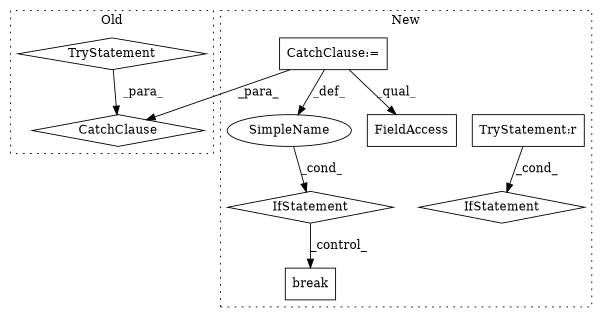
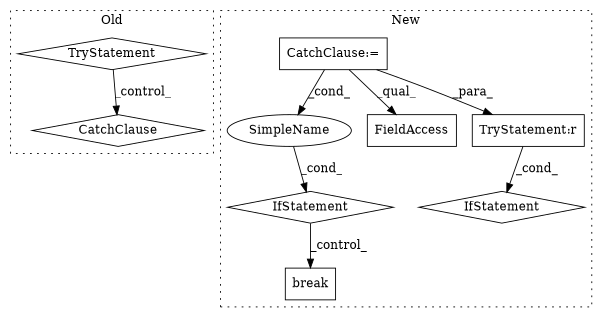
edge "CatchClause:=" -> "CatchClause": now "CatchClause:=" -> "TryStatement:r"
edge "TryStatement" -> "CatchClause": label "_para_" -> "_control_"
edge "CatchClause:=" -> "SimpleName": label "_def_" -> "_cond_"
